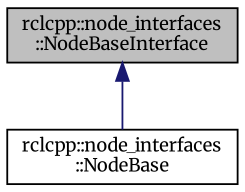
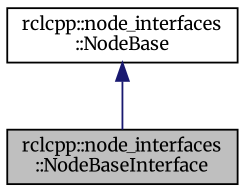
edge "rclcpp::node_interfaces ::NodeBase" -> "rclcpp::node_interfaces ::NodeBaseInterface": reversed
